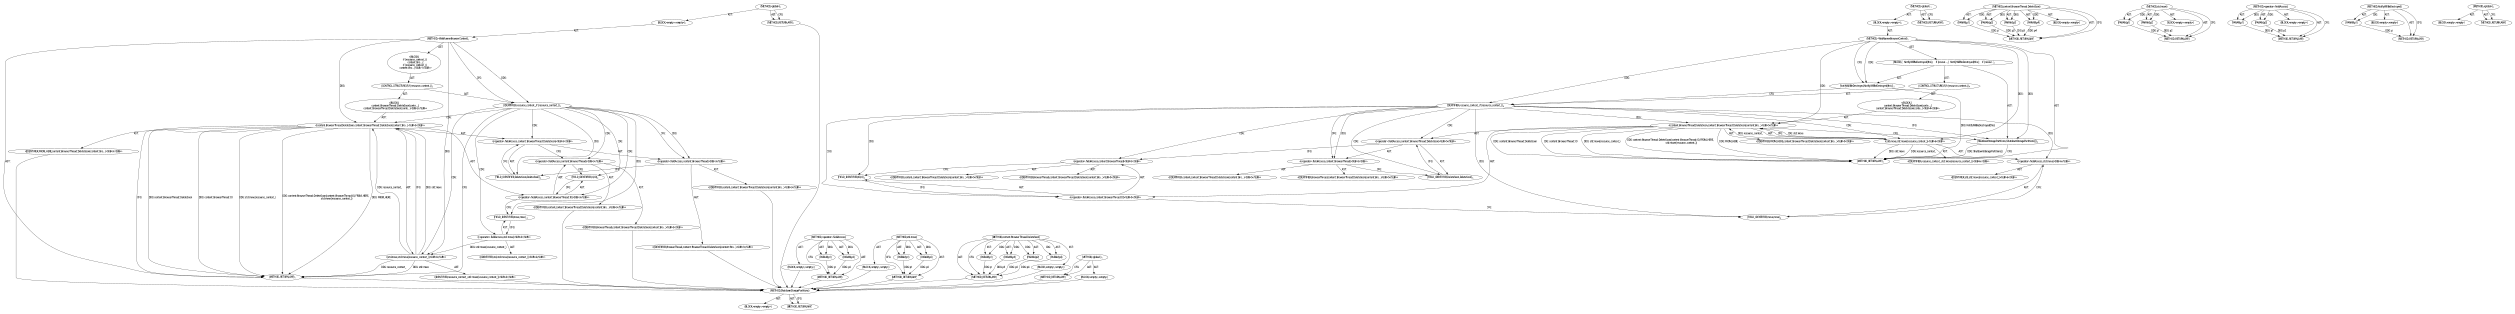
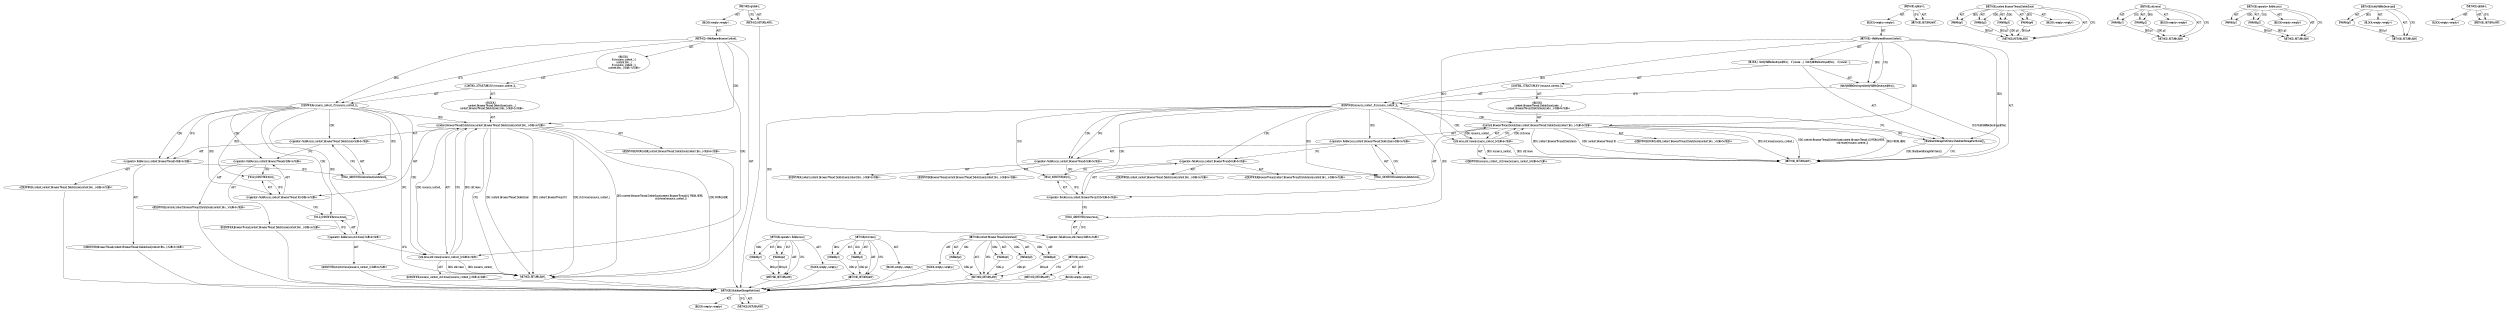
edge "<(std.move,std::move(resource_context_))<SUB>6</SUB>>" -> "<(<operator>.fieldAccess,std::move)<SUB>6</SUB>>": removed, label "AST:"
node "<(IDENTIFIER,std,std::move(resource_context_))<SUB>6</SUB>>": removed
edge "<(<operator>.fieldAccess,std::move)<SUB>4</SUB>>" -> "<(std.move,std::move(resource_context_))<SUB>4</SUB>>": label "DDG: std::move(resource_context_)" -> "CFG: "
edge "<(IDENTIFIER,std,std::move(resource_context_))<SUB>4</SUB>>" -> "(METHOD,ShutdownStoragePartitions)": added
